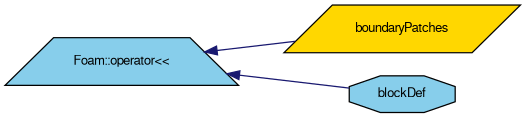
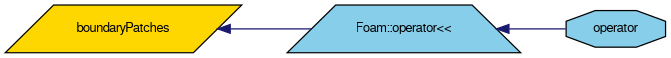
edge "boundaryPatches" -> "Foam::operator<<": reversed
node "blockDef": label "blockDef" -> "operator"
